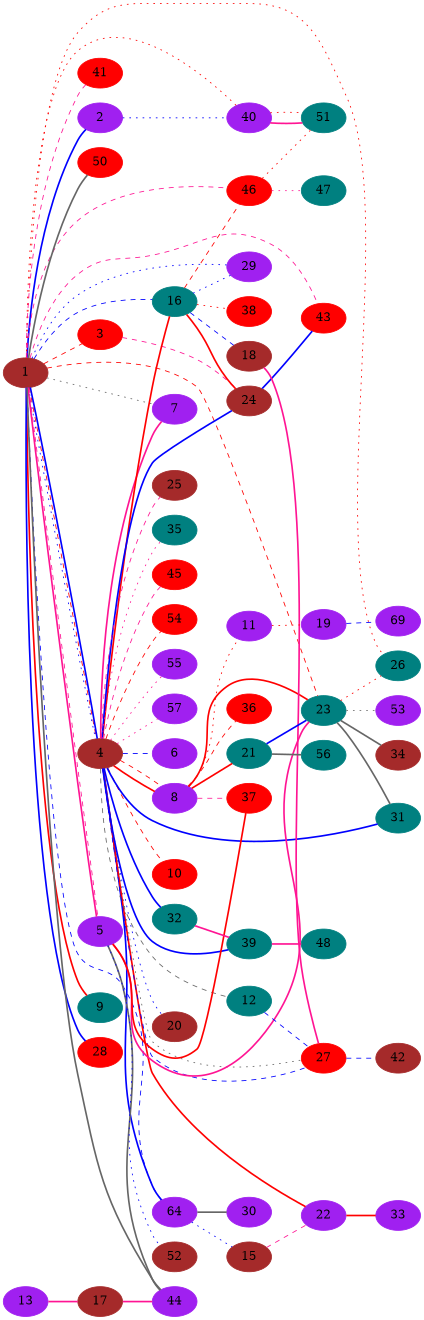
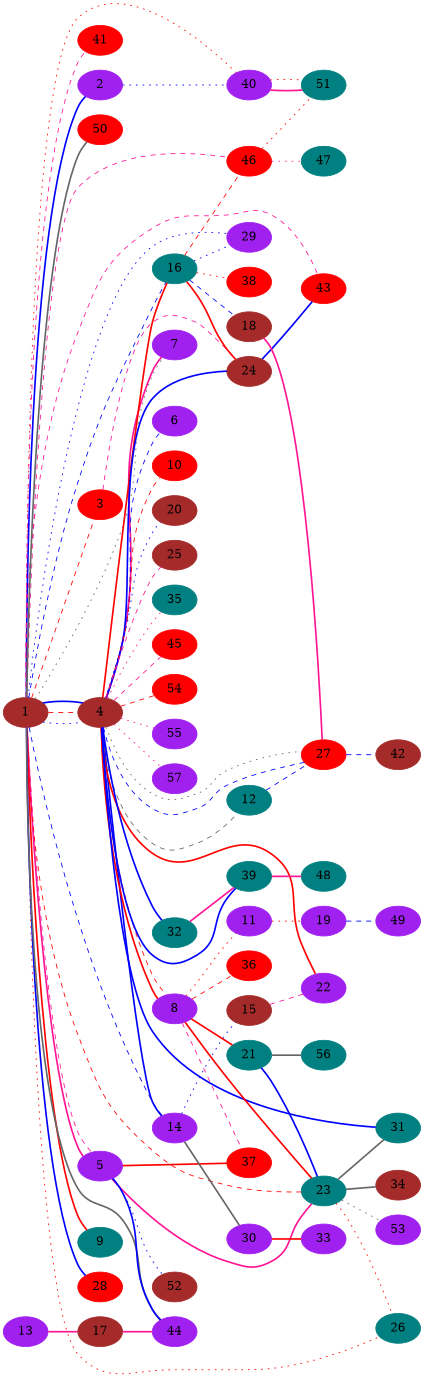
node "69": label "69" -> "49"
edge "5" -- "44": color gray40 -> blue
node "64": label "64" -> "14"
edge "22" -- "33": now "30" -- "33"
